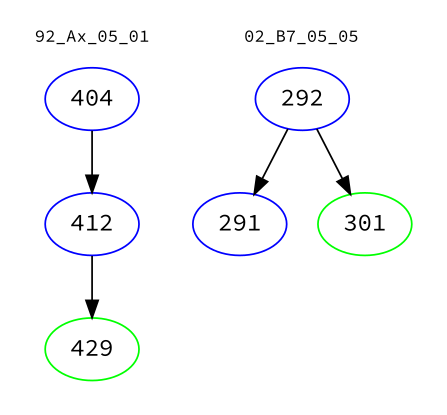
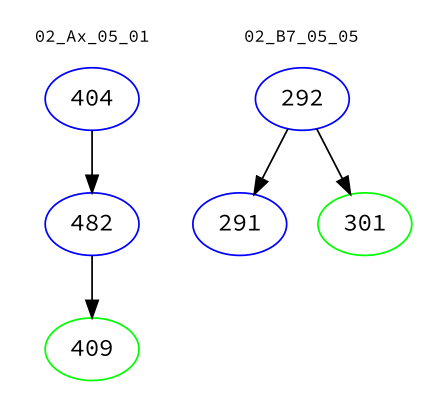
cluster "92_Ax_05_01": label "92_Ax_05_01" -> "02_Ax_05_01"
node "412": label "412" -> "482"
node "429": label "429" -> "409"
